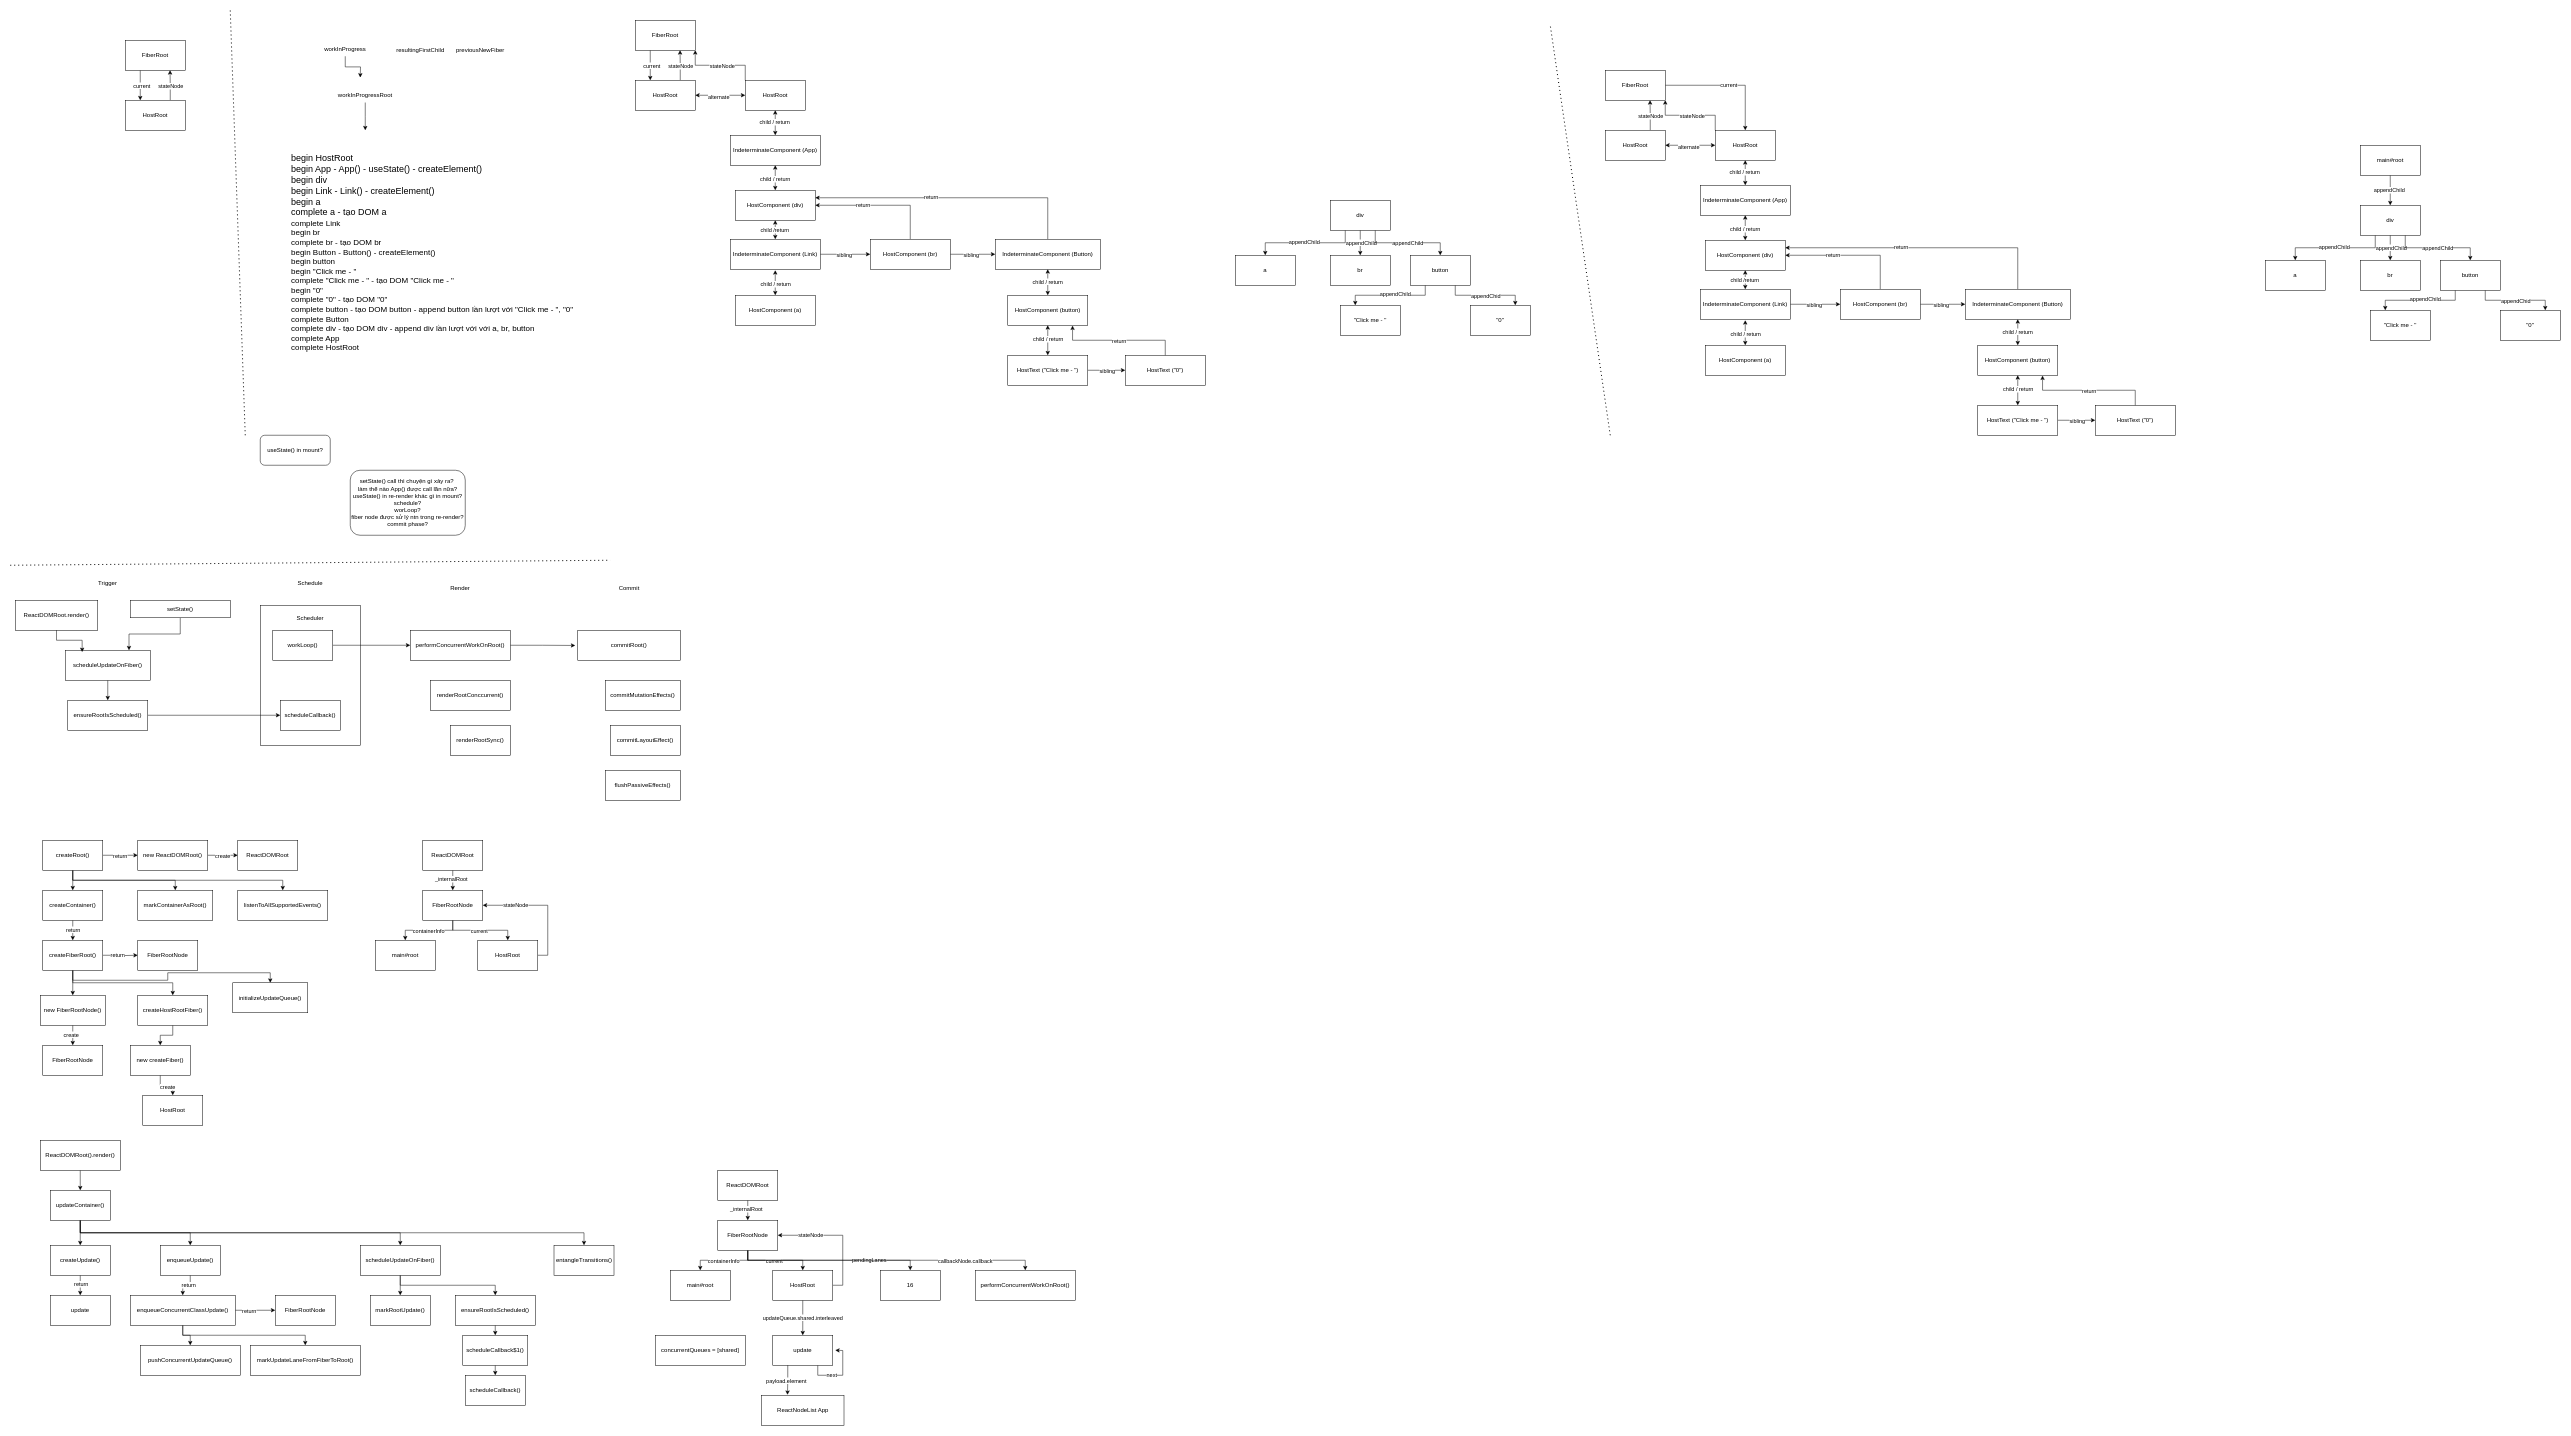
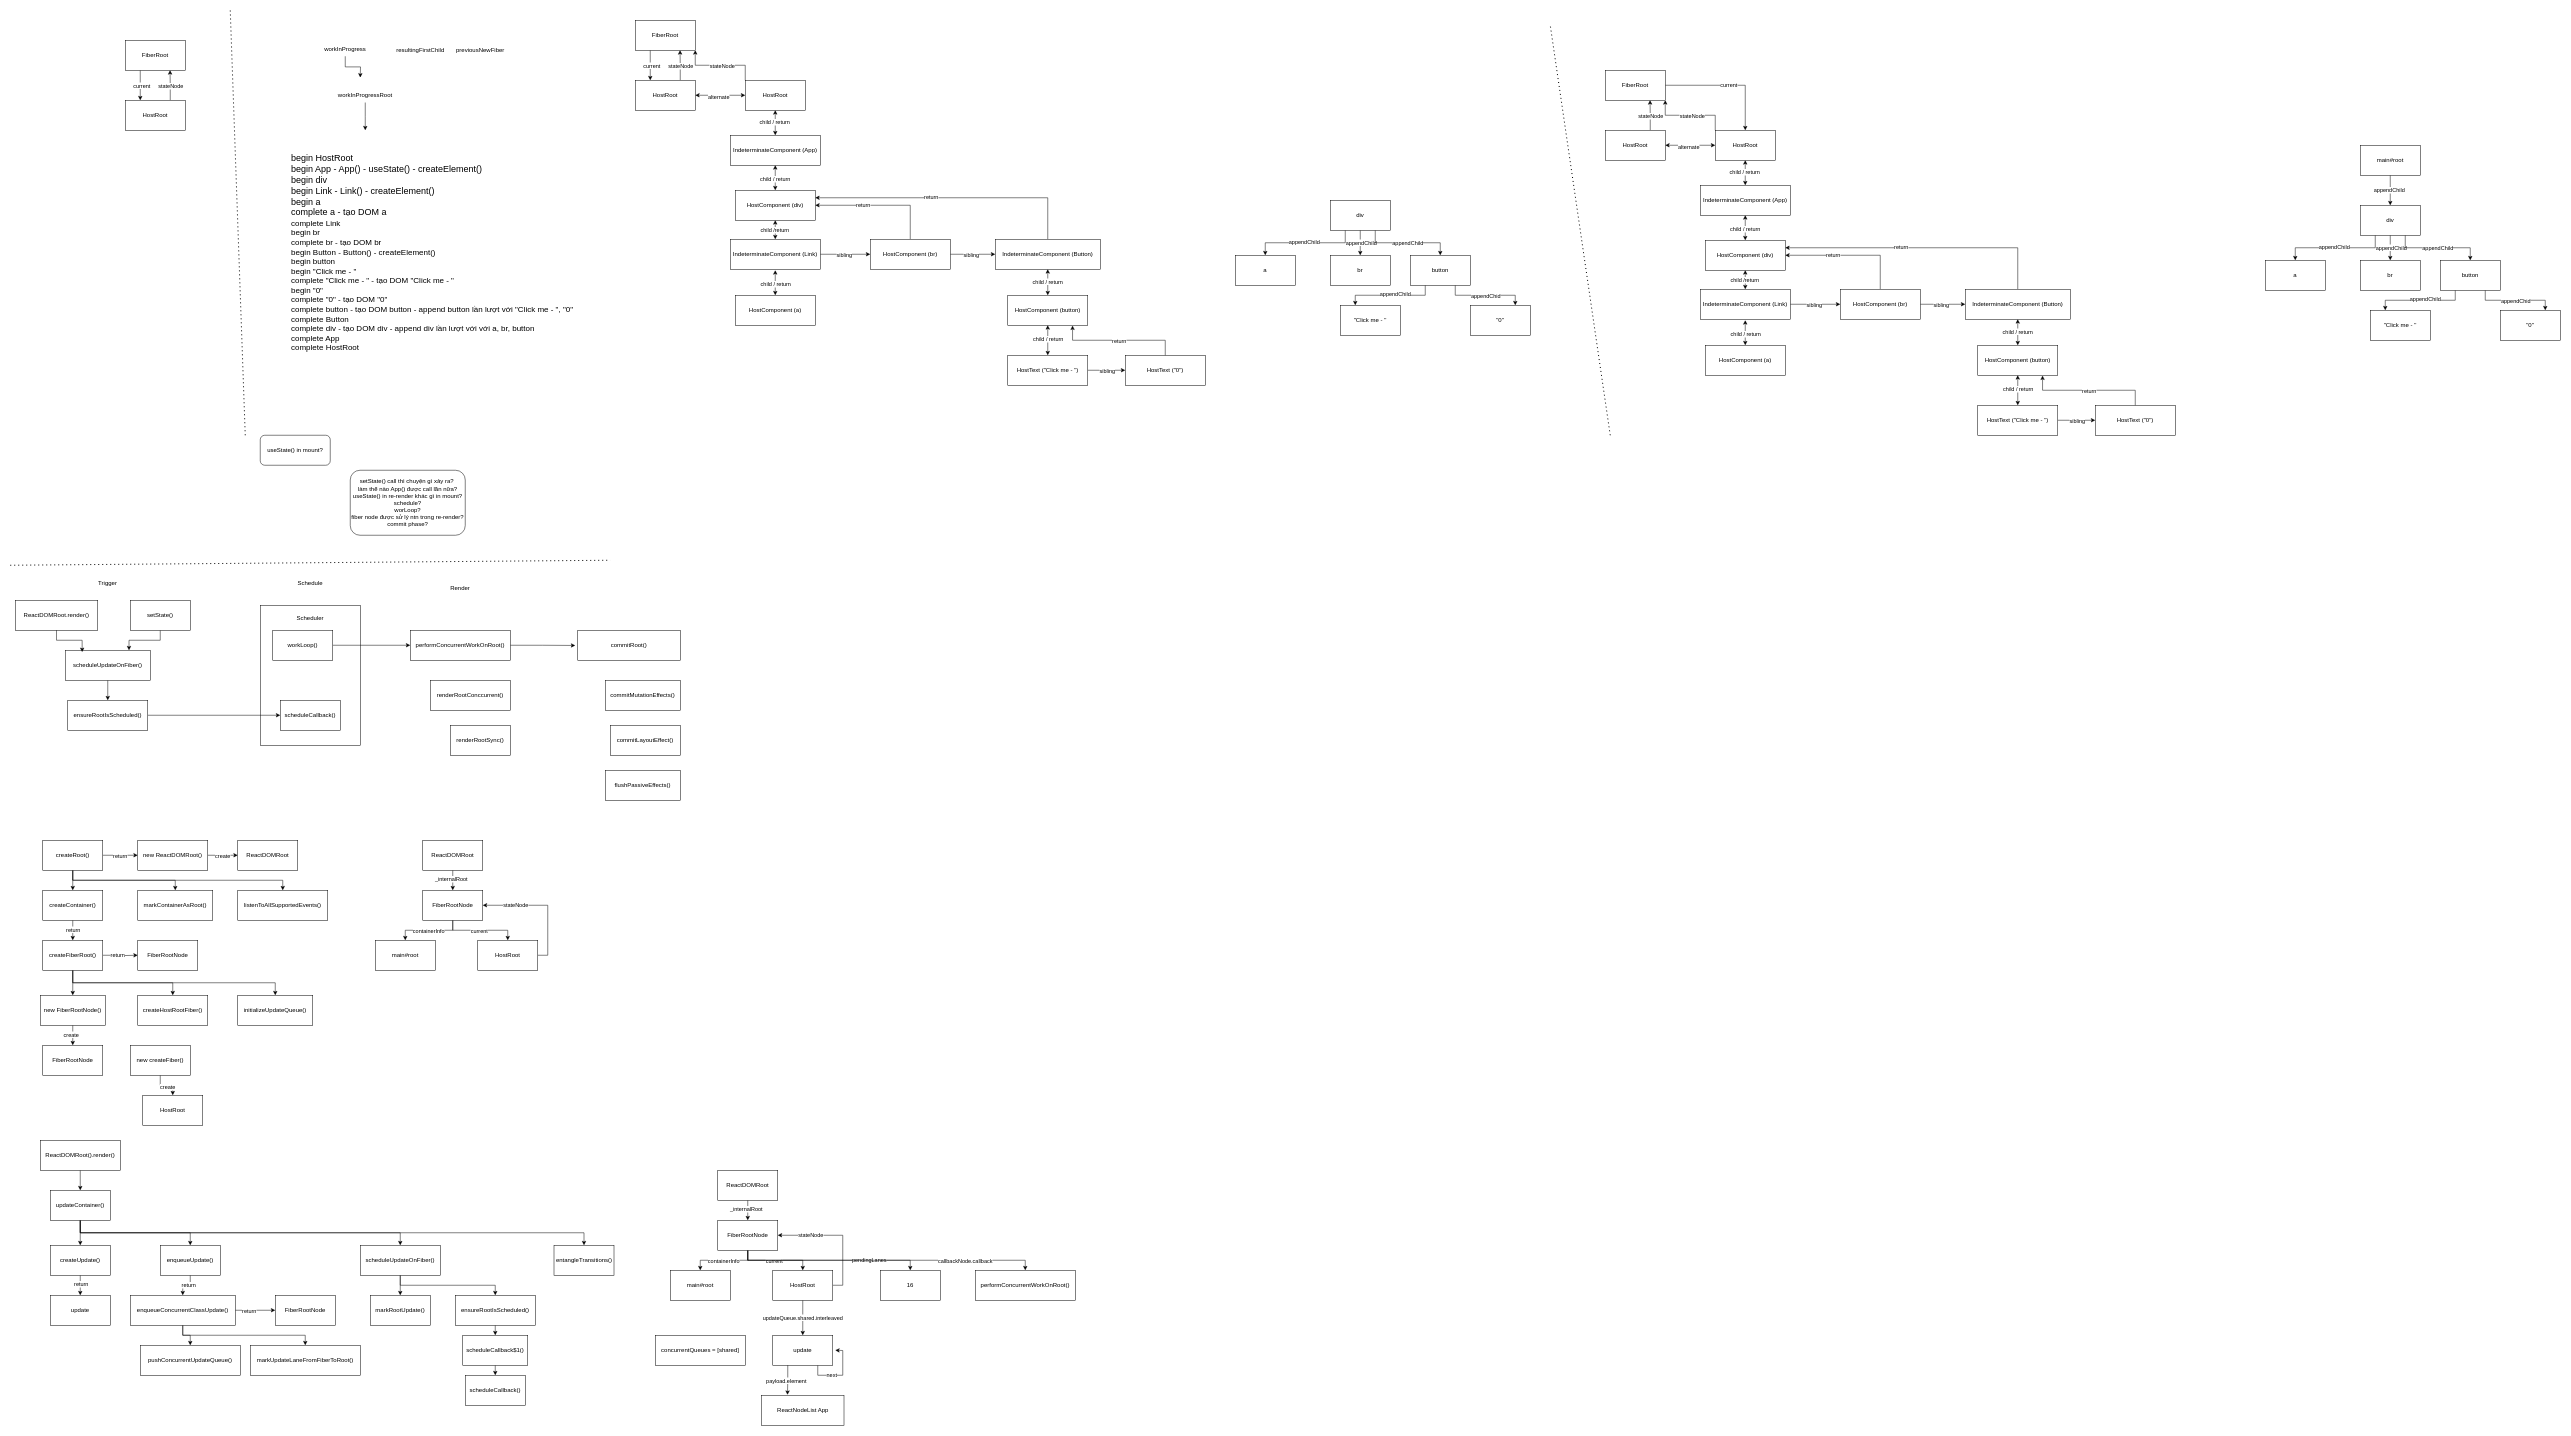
node "Commit": removed
node "setState()": size 100x18 -> 60x30
node "initializeUpdateQueue()": moved (270, 998) -> (275, 1010)
edge "createHostRootFiber()" -> "new createFiber()": removed
